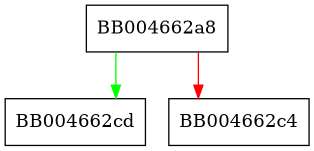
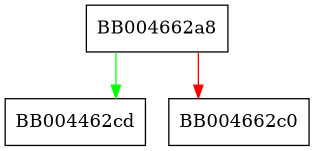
node "BB004662cd": label "BB004662cd" -> "BB004462cd"
node "BB004662c4": label "BB004662c4" -> "BB004662c0"
